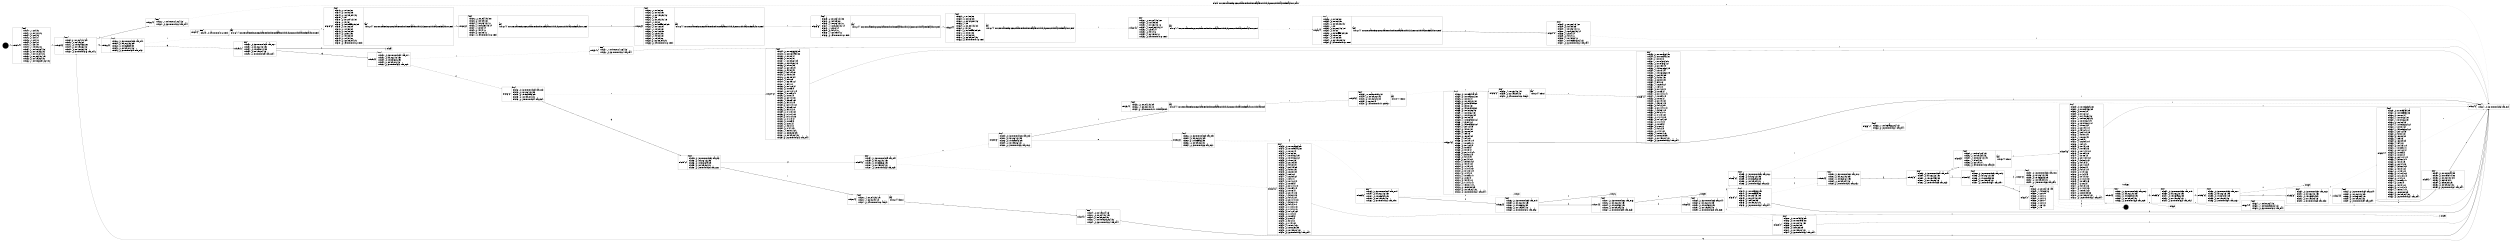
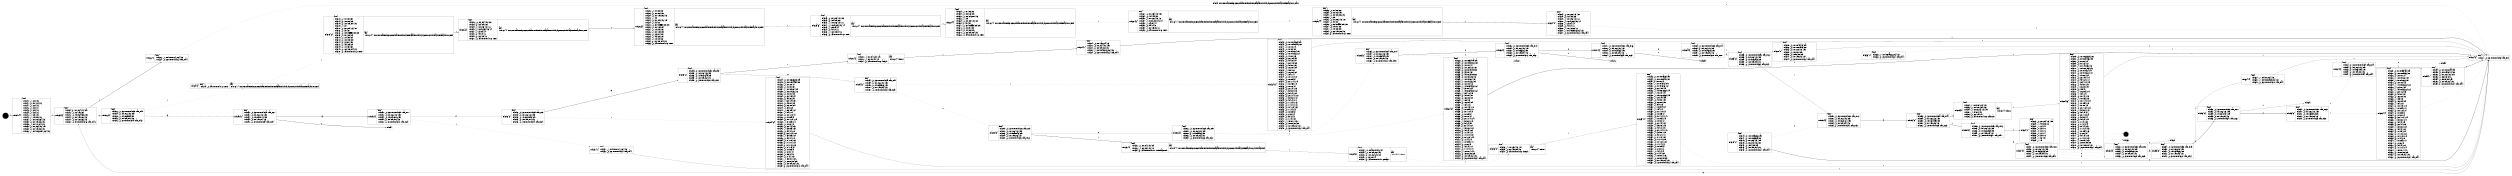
edge "0x40343d [134]" -> "0x402f9d": now "0x40343d [134]" -> "0x403784 [5]"
